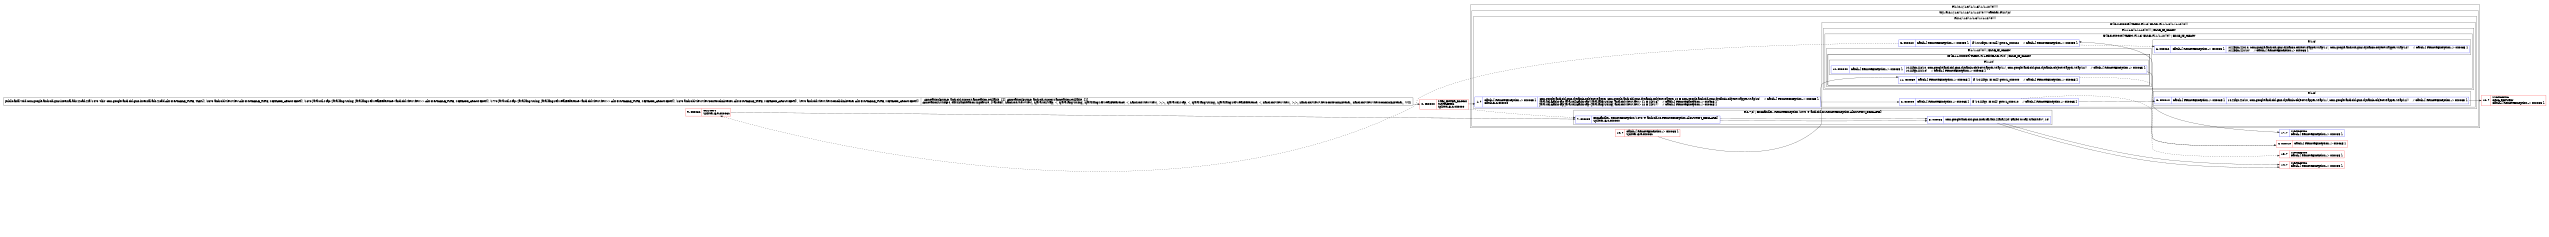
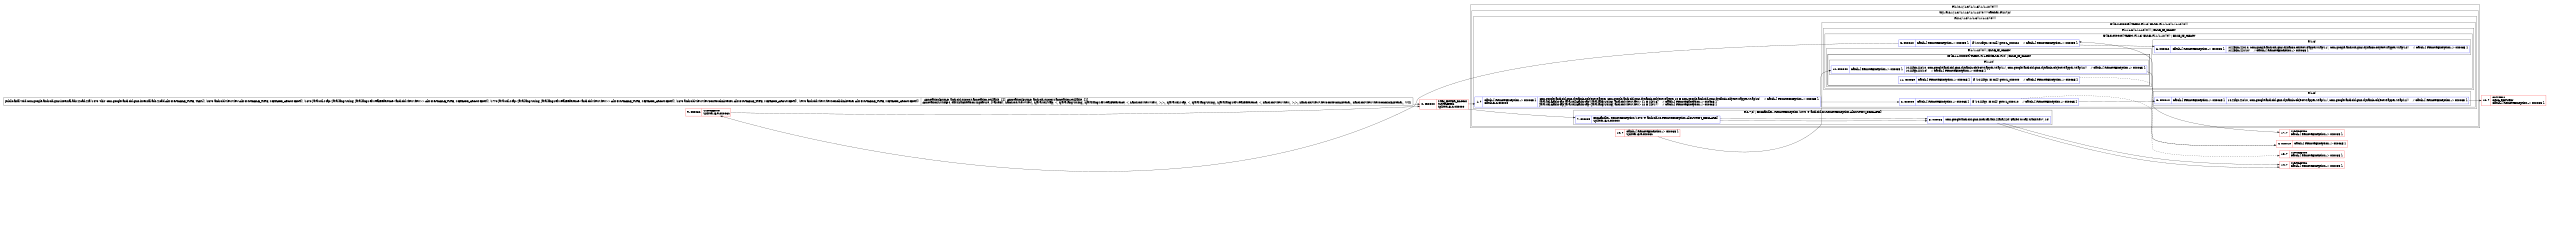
edge "5: 0x0020" -> "6: 0x0022": style dashed -> solid
node "13: ?": text "SYNTHETIC" -> "CUSTOM"
node "9: 0x003c": text "CUSTOM" -> "SYNTHETIC"
edge "0: 0x0000" -> "7: 0x0035": style dashed -> solid
edge "9: 0x003c" -> "7: 0x0035": now "9: 0x003c" -> "0: 0x0000"
node "17: ?": color blue -> red
edge "10: ?" -> "11: 0x003e": now "10: ?" -> "12: 0x0040"
edge "5: 0x0020" -> "9: 0x003c": style dashed -> solid
